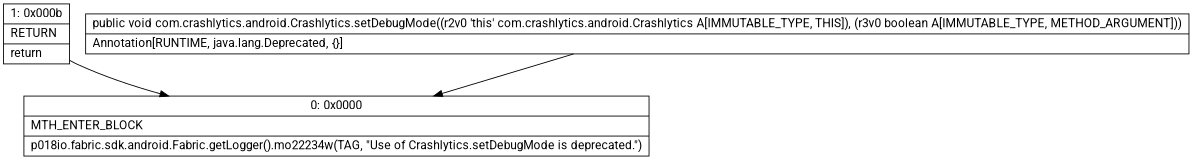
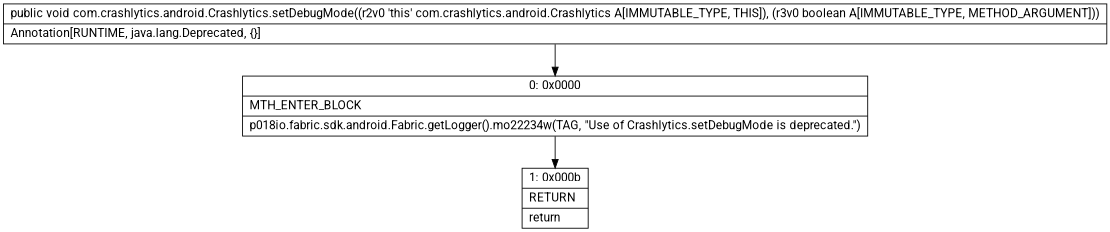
edge "1: 0x000b" -> "0: 0x0000": reversed
